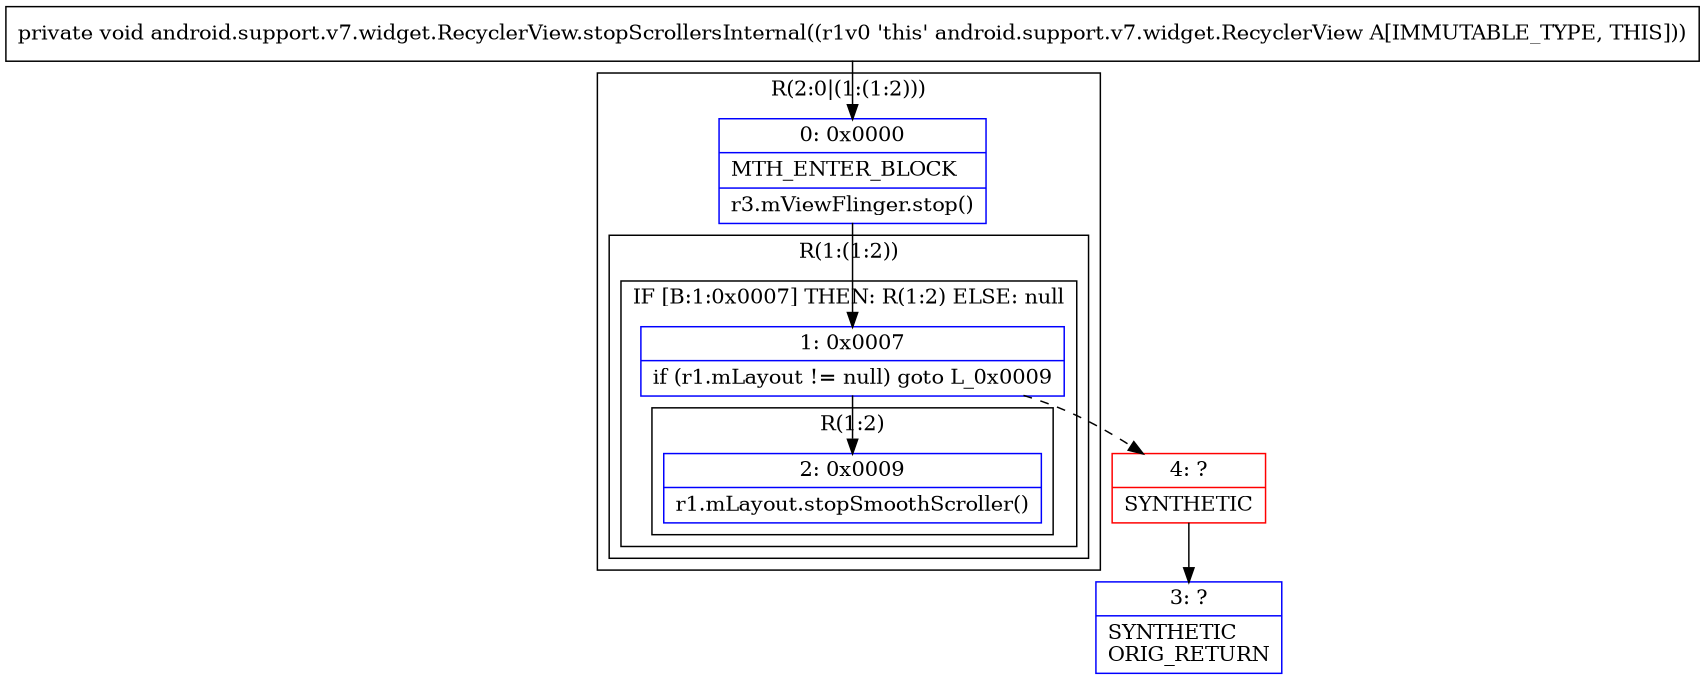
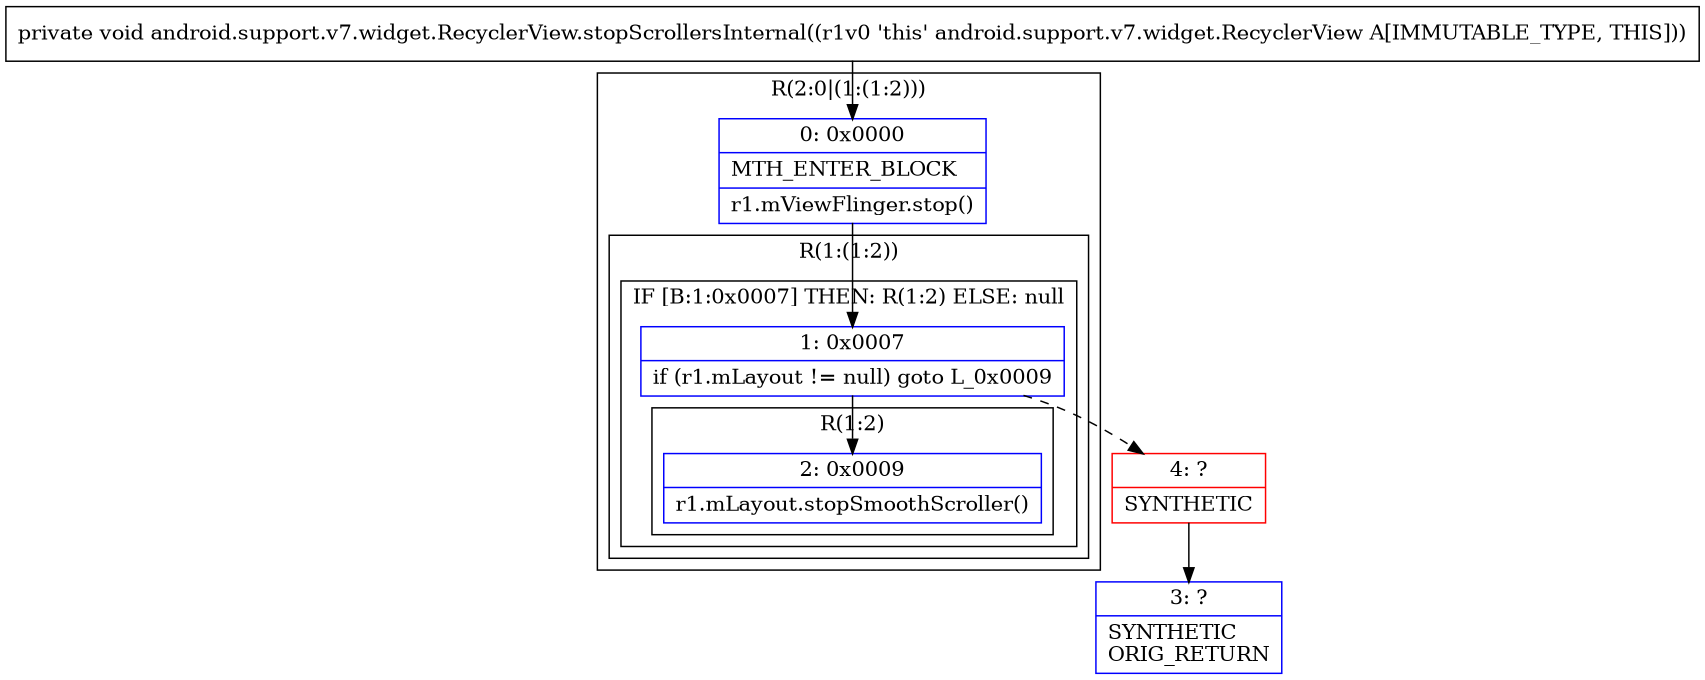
node "0: 0x0000": text "r3.mViewFlinger.stop()" -> "r1.mViewFlinger.stop()"
